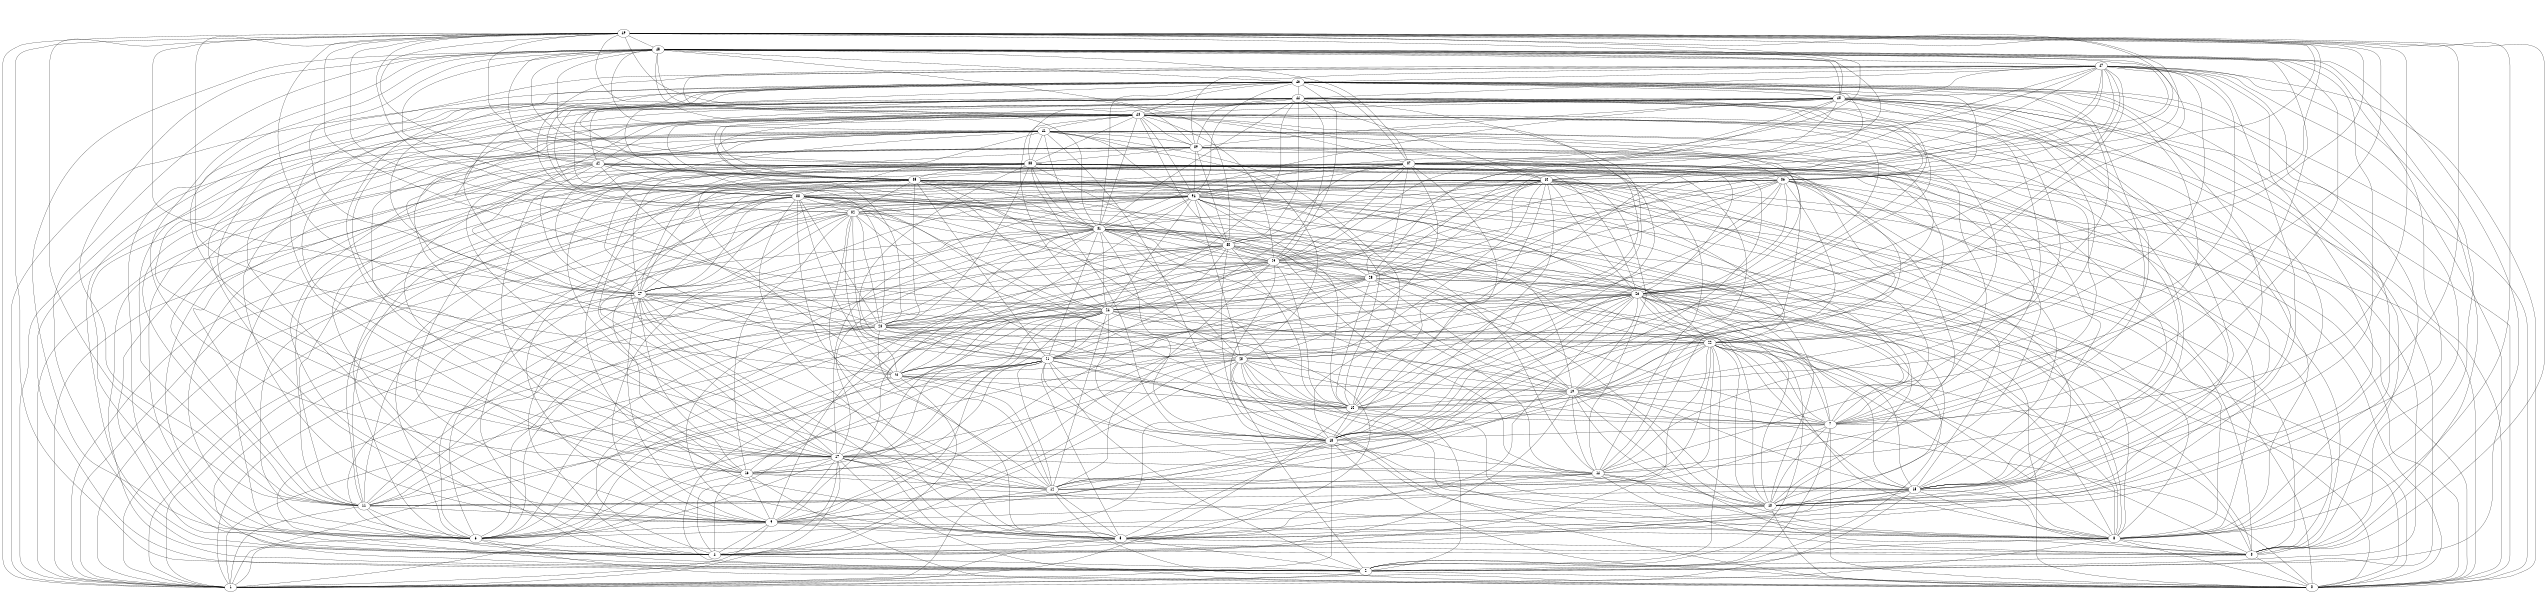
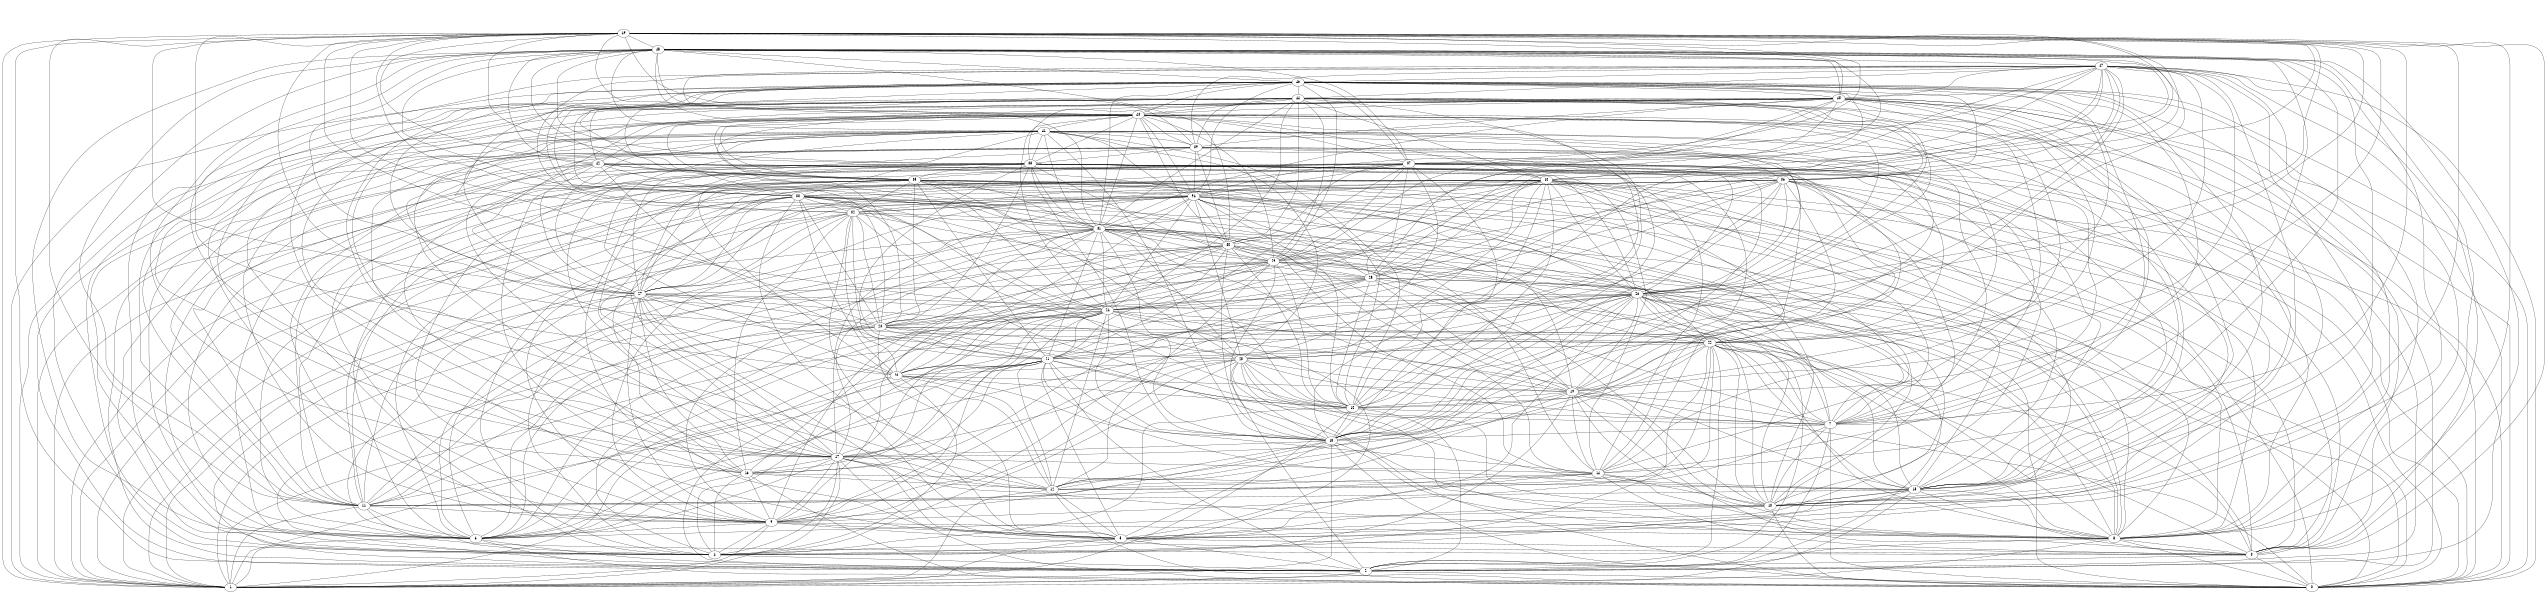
edge "33" -- "12": removed
